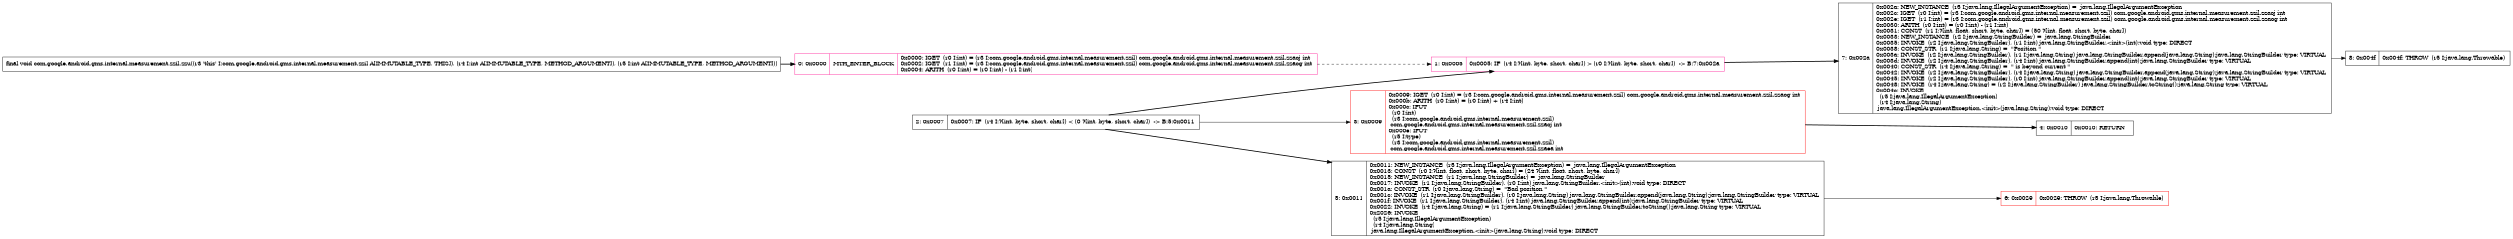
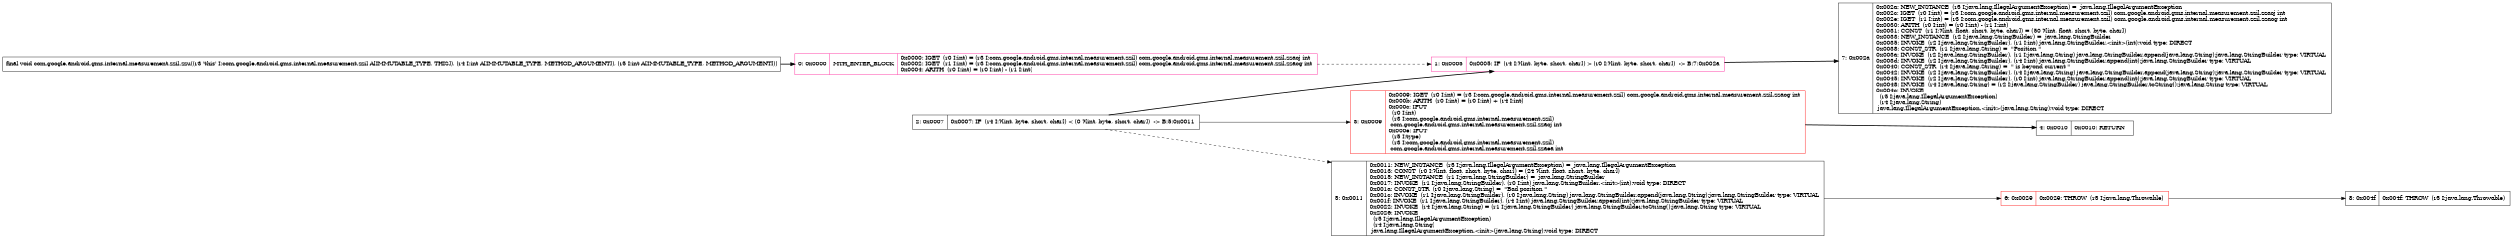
edge "7: 0x002a" -> "8: 0x004f": now "6: 0x0029" -> "8: 0x004f"
edge "2: 0x0007" -> "5: 0x0011": style bold -> dashed
